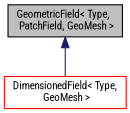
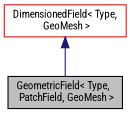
edge "DimensionedField< Type, GeoMesh >" -> "GeometricField< Type, PatchField, GeoMesh >": reversed
